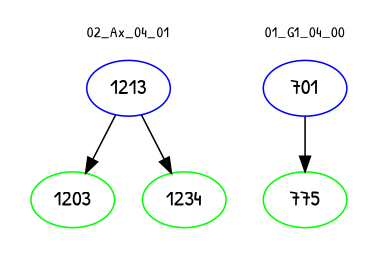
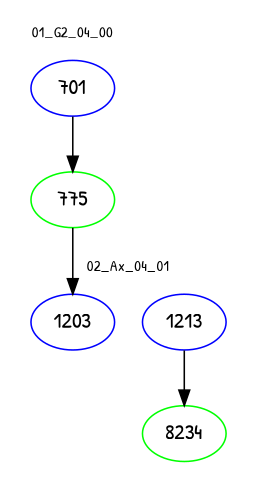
cluster "01_G1_04_00": label "01_G1_04_00" -> "01_G2_04_00"
edge "1213" -> "1203": now "775" -> "1203"
node "1203": color green -> blue
node "1234": label "1234" -> "8234"
